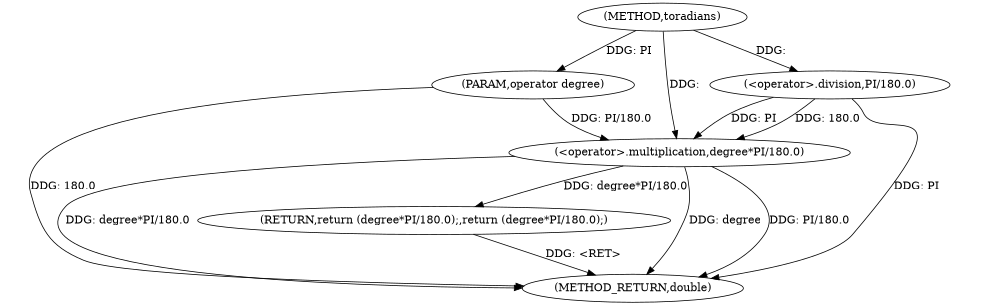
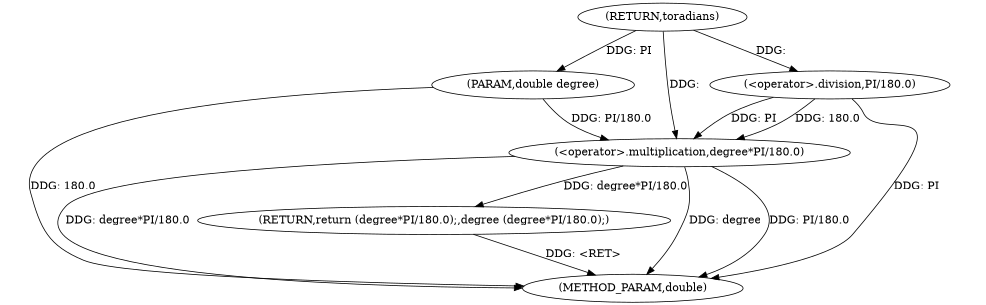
node "(METHOD,toradians)": label "(METHOD,toradians)" -> "(RETURN,toradians)"
node "(PARAM,operator degree)": label "(PARAM,operator degree)" -> "(PARAM,double degree)"
node "(RETURN,return (degree*PI/180.0);,return (degree*PI/180.0);)": label "(RETURN,return (degree*PI/180.0);,return (degree*PI/180.0);)" -> "(RETURN,return (degree*PI/180.0);,degree (degree*PI/180.0);)"
node "(METHOD_RETURN,double)": label "(METHOD_RETURN,double)" -> "(METHOD_PARAM,double)"
